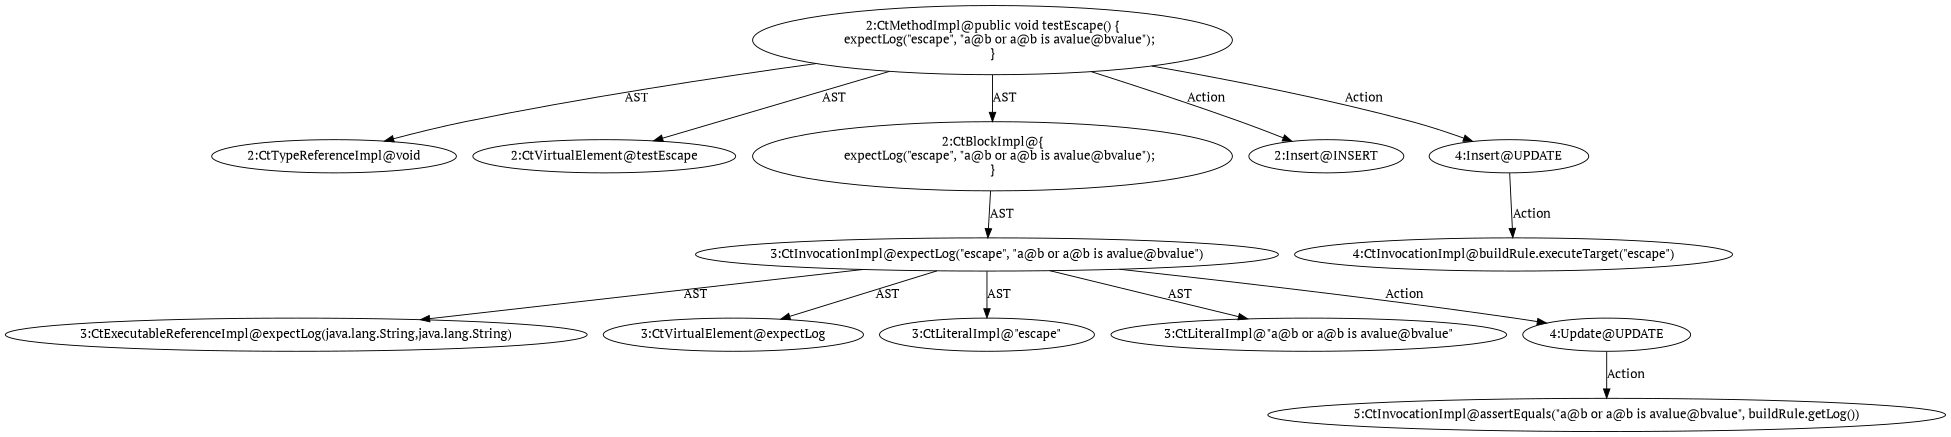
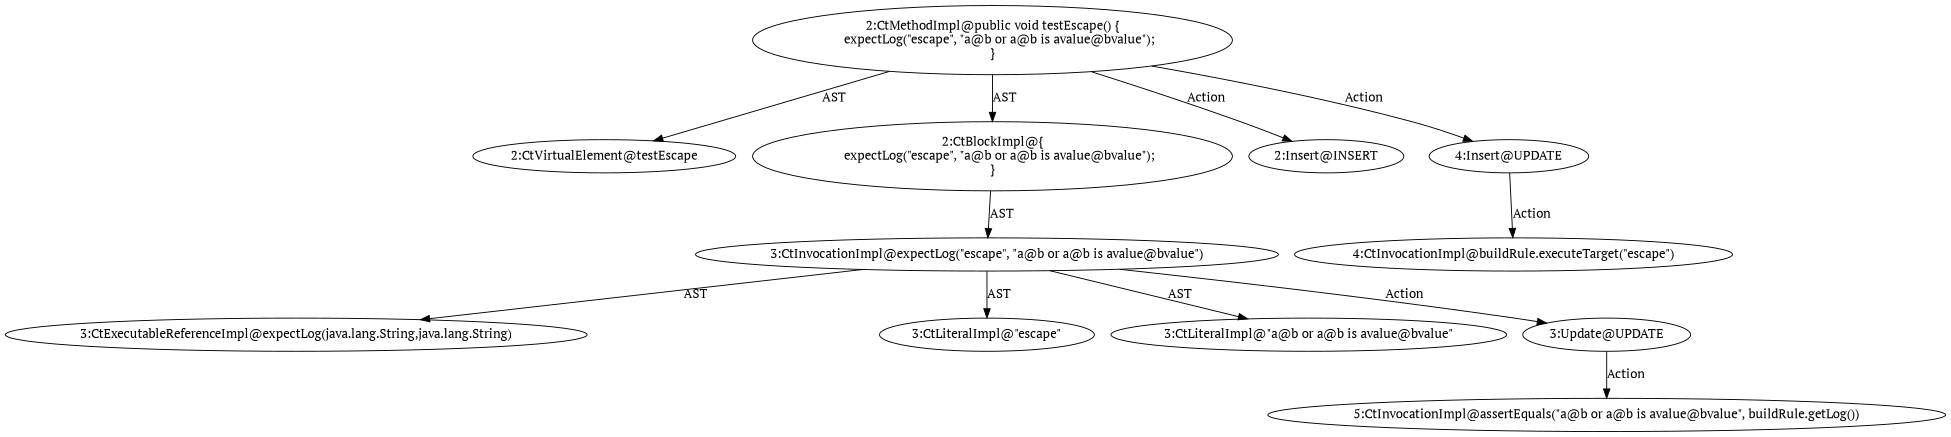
node "2:CtTypeReferenceImpl@void": removed
node "3:CtVirtualElement@expectLog": removed
node "4:Update@UPDATE": label "4:Update@UPDATE" -> "3:Update@UPDATE"
